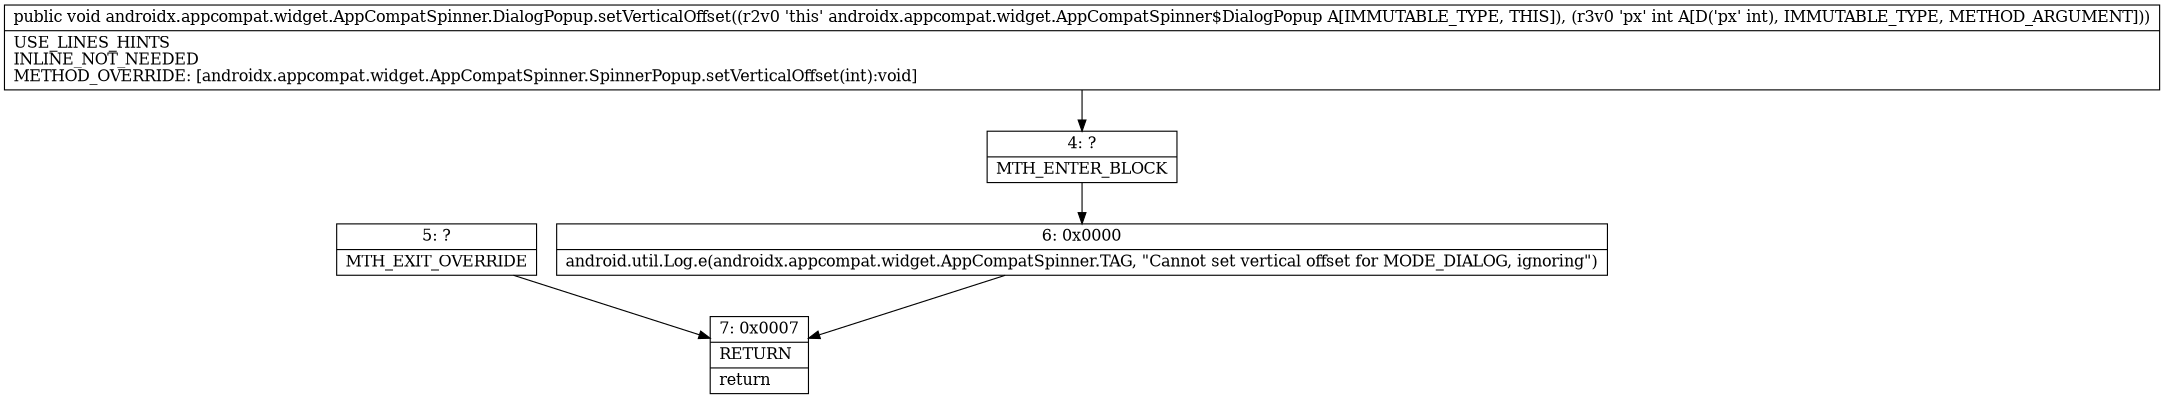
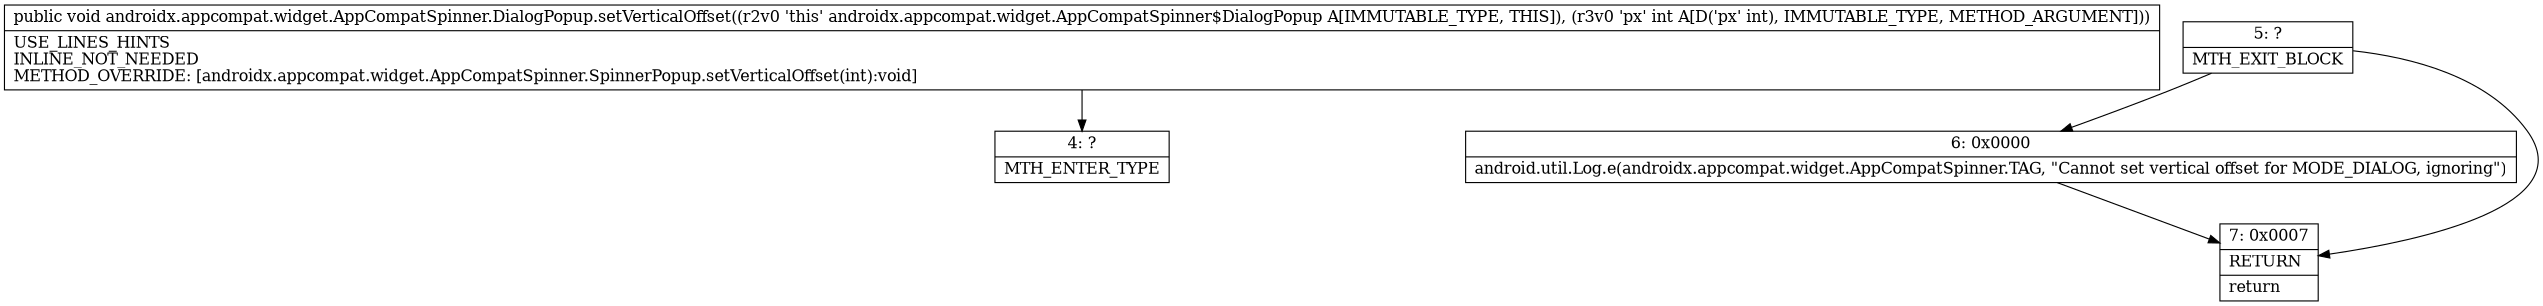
node "4: ?": text "MTH_ENTER_BLOCK" -> "MTH_ENTER_TYPE"
edge "4: ?" -> "6: 0x0000": now "5: ?" -> "6: 0x0000"
node "5: ?": text "MTH_EXIT_OVERRIDE" -> "MTH_EXIT_BLOCK"
